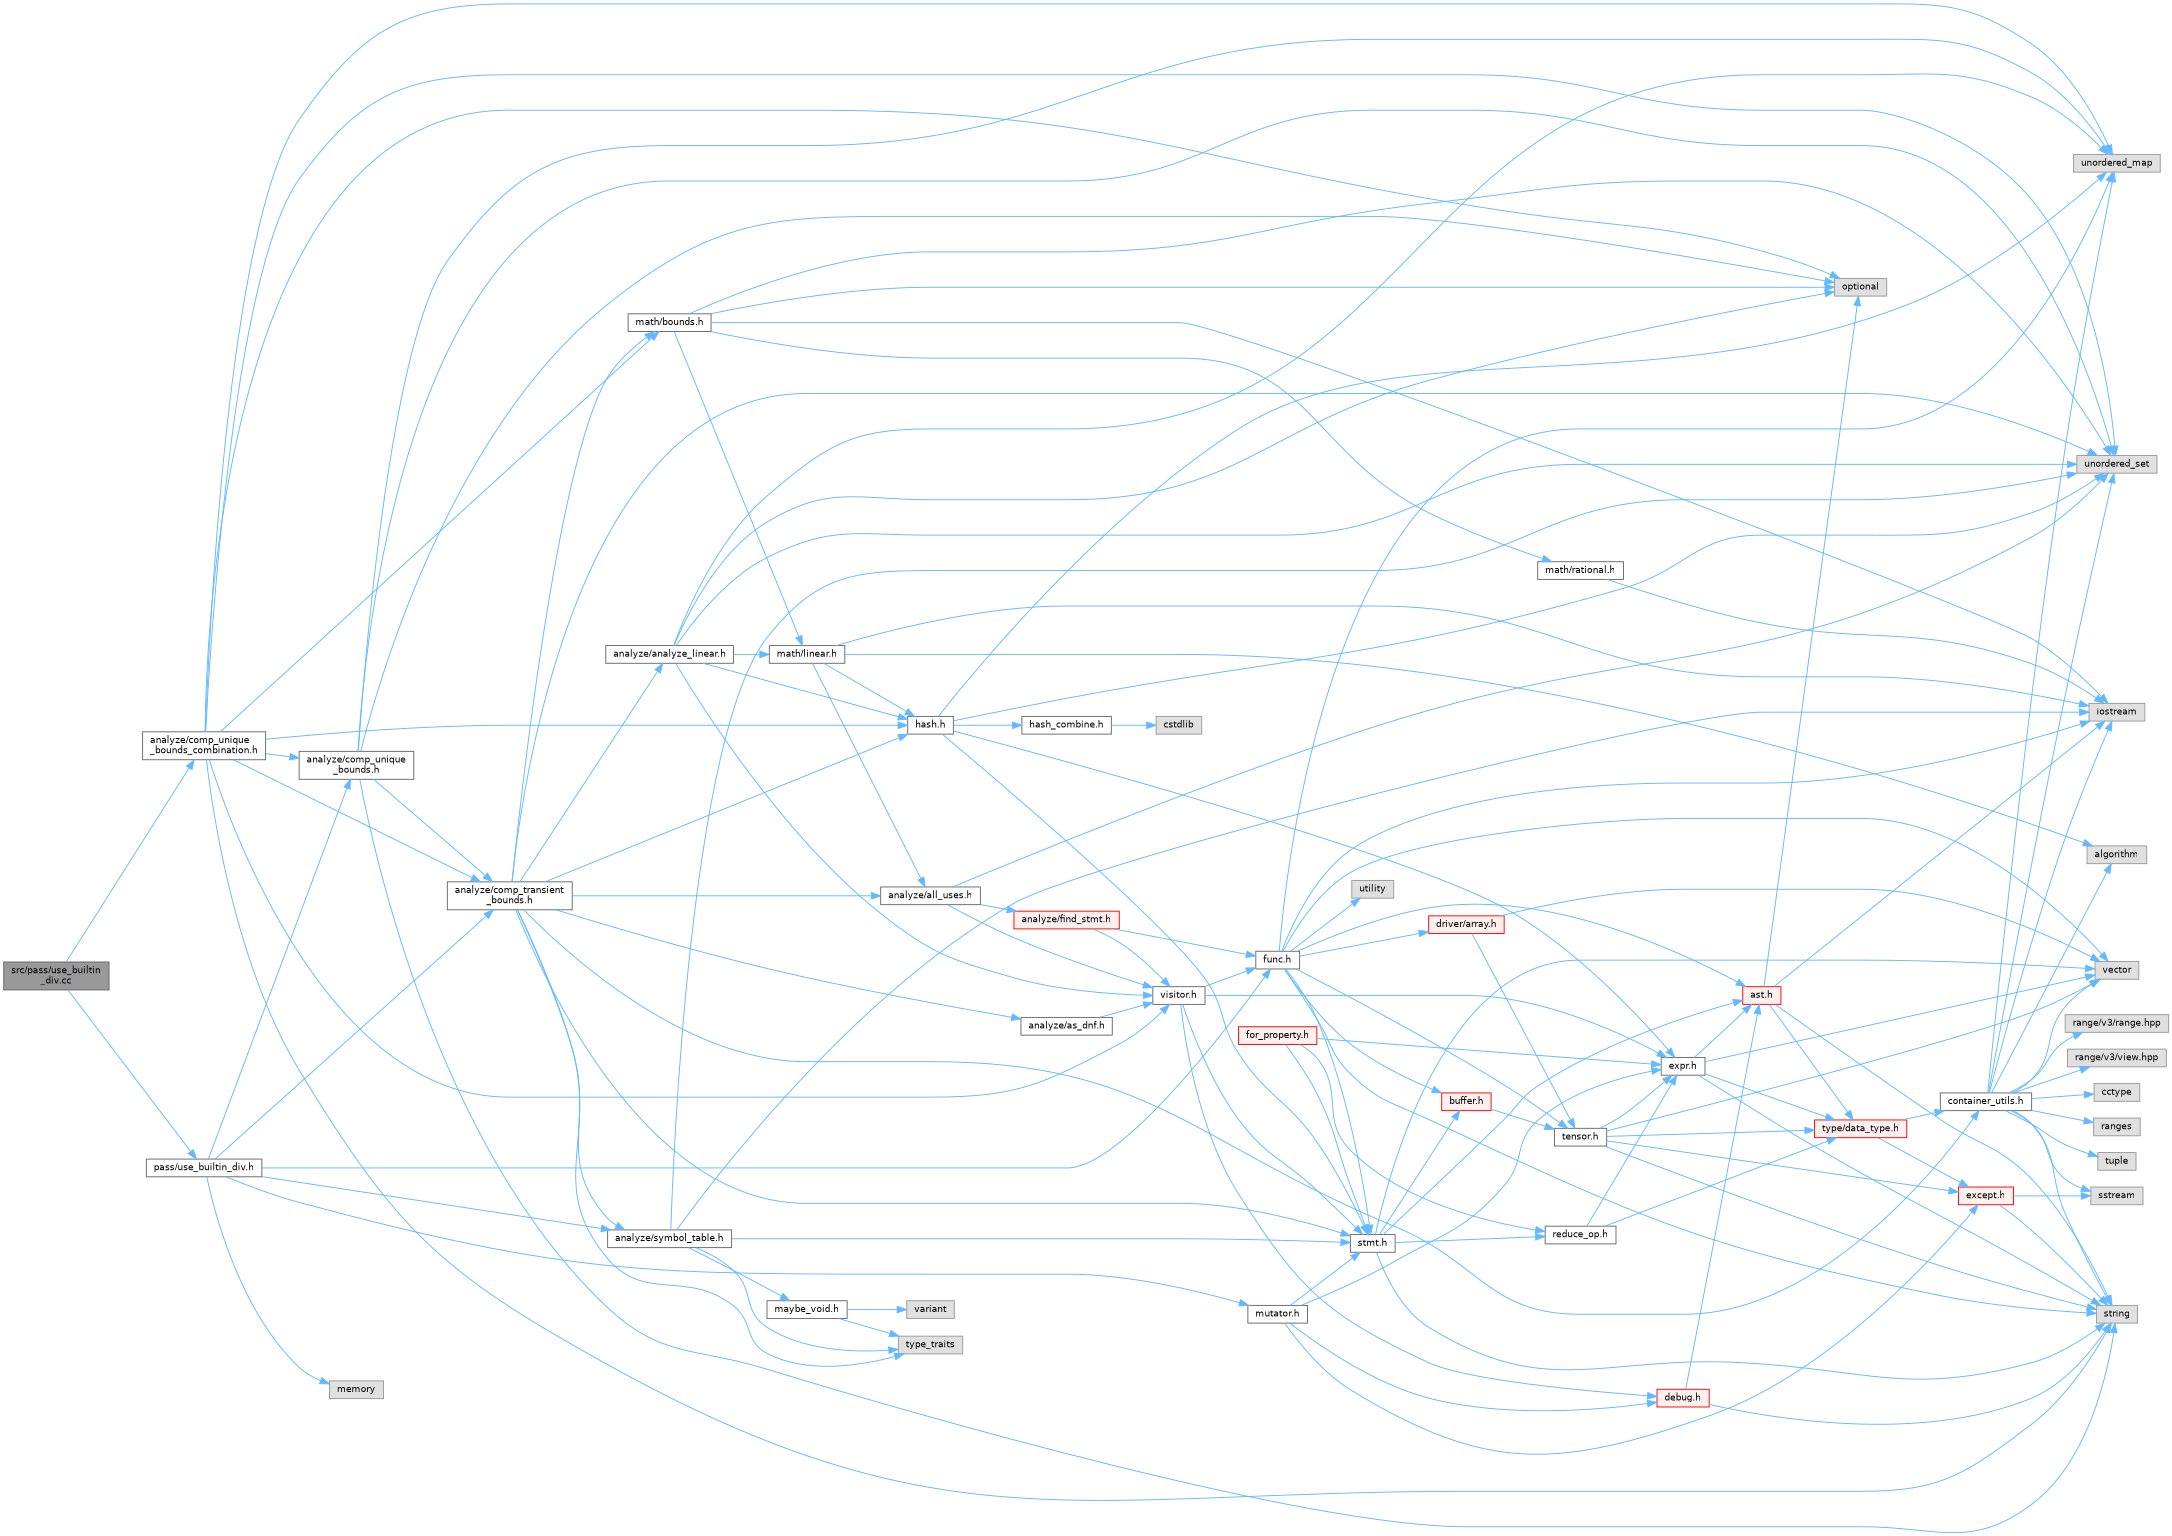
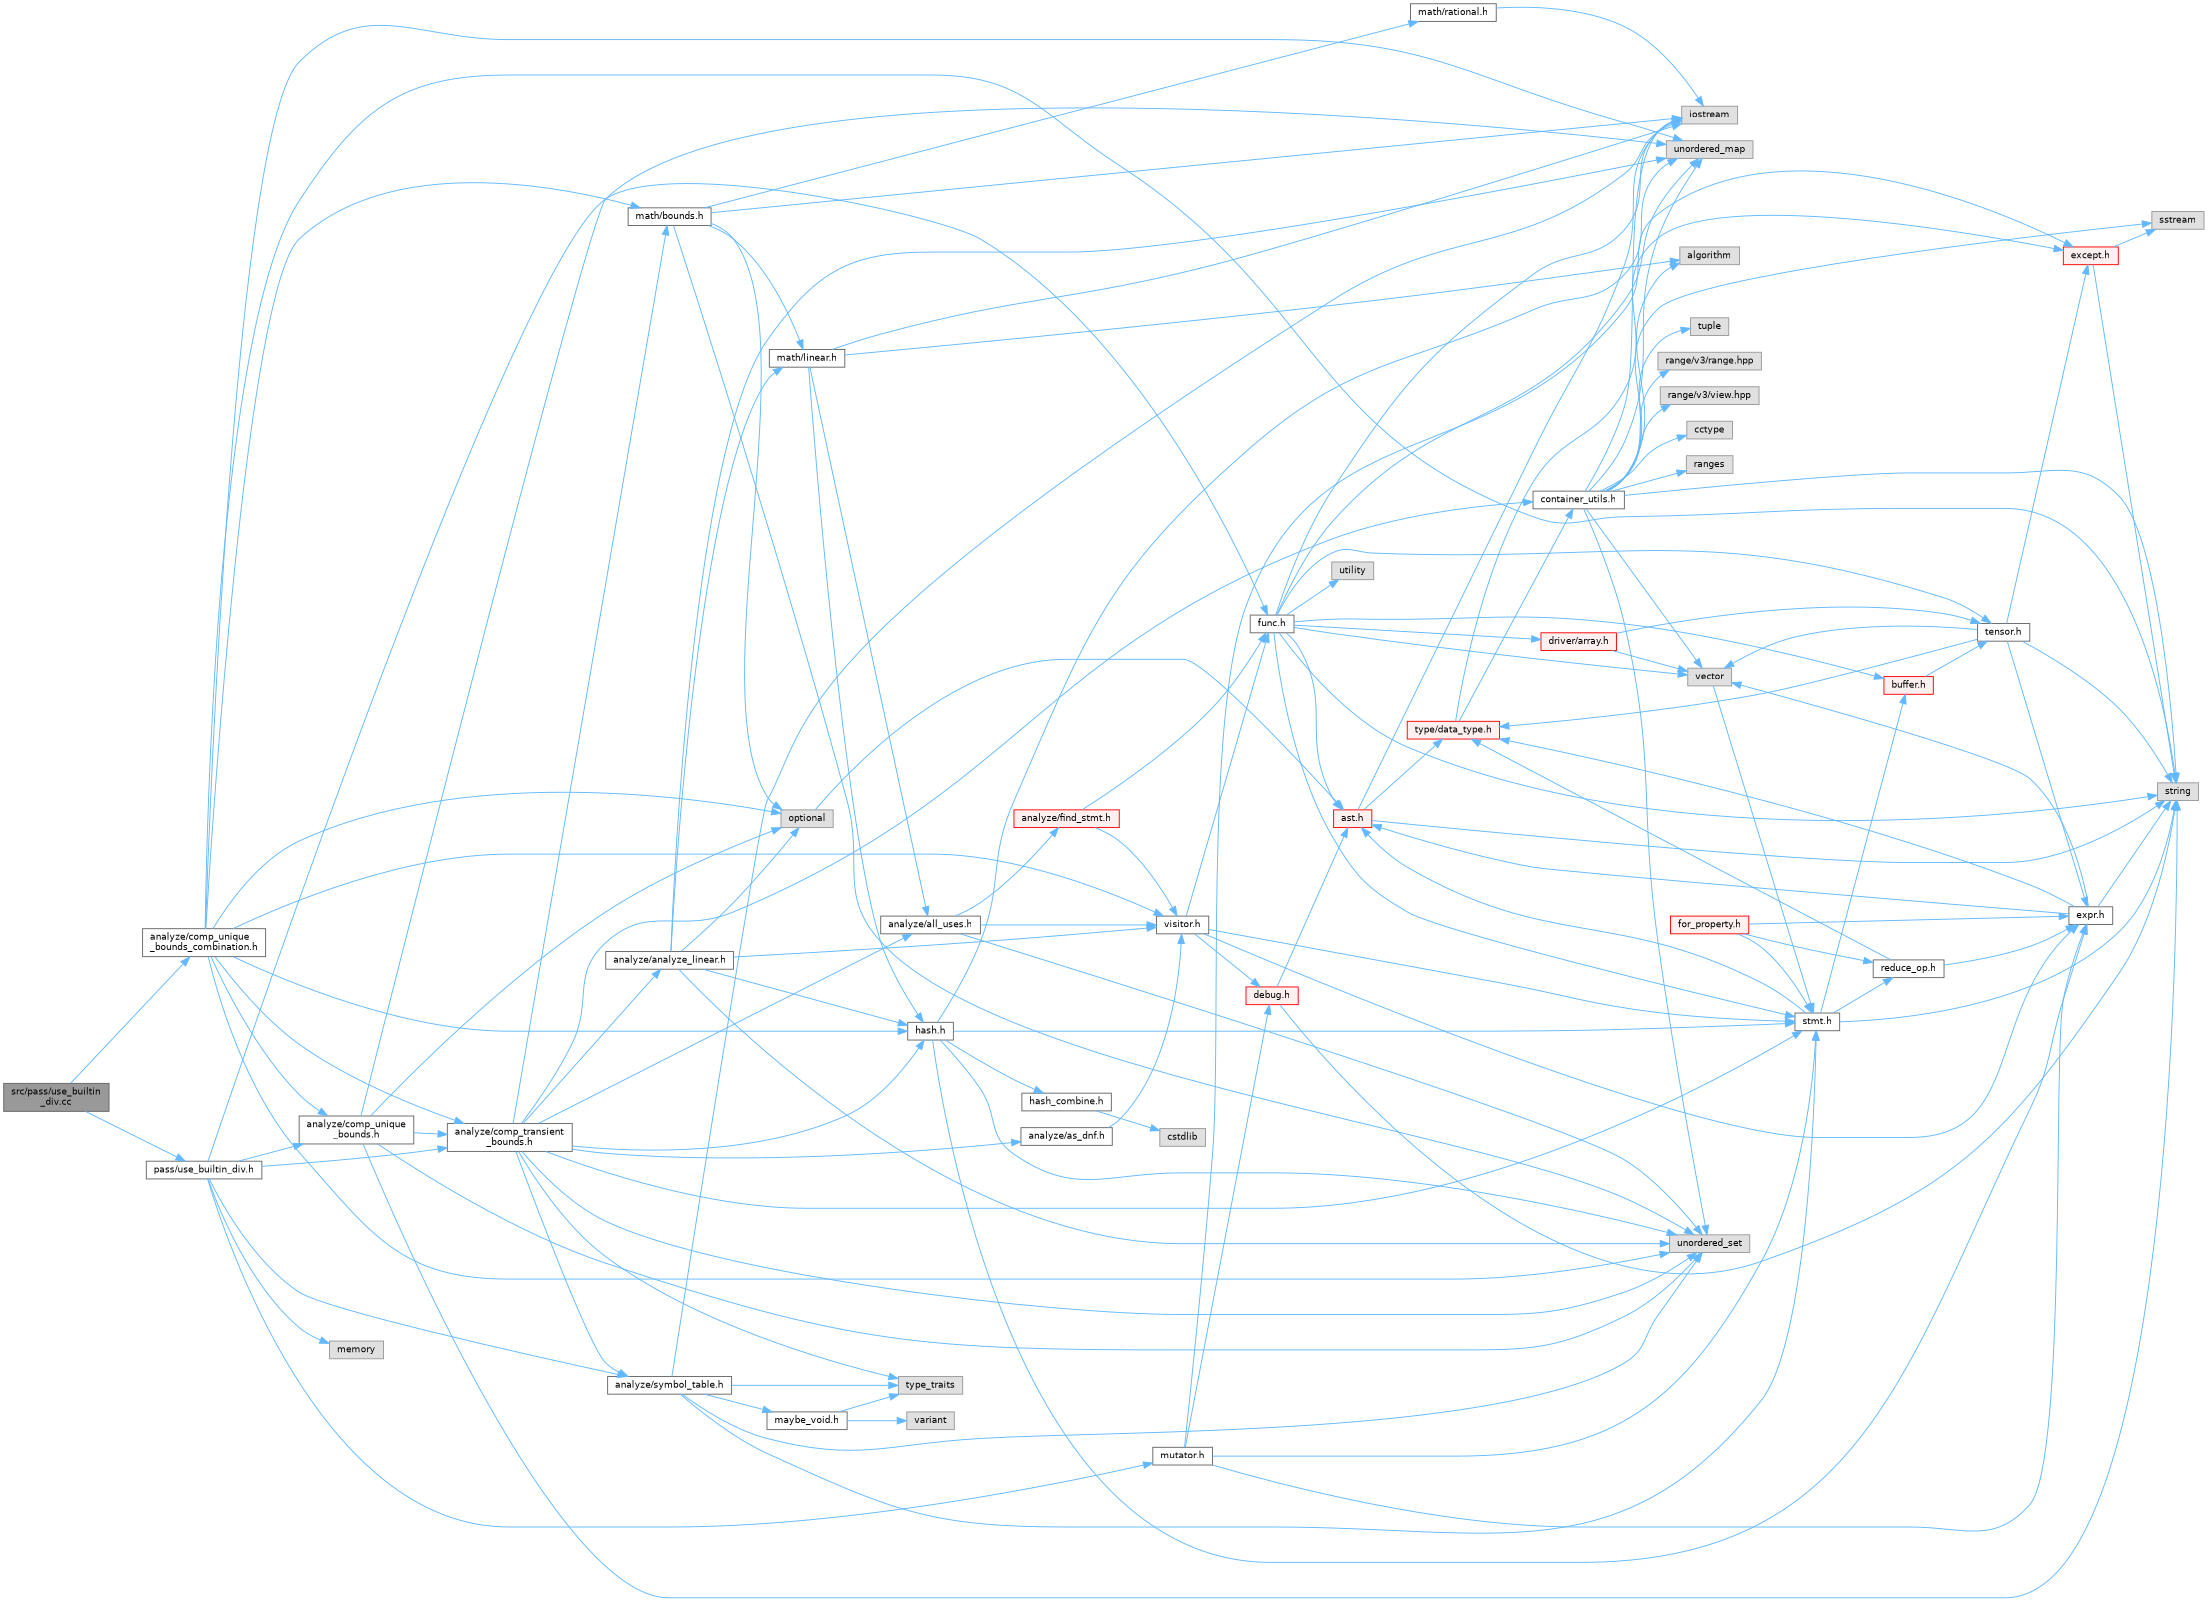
edge "ast.h" -> "optional": reversed
edge "stmt.h" -> "vector": reversed
